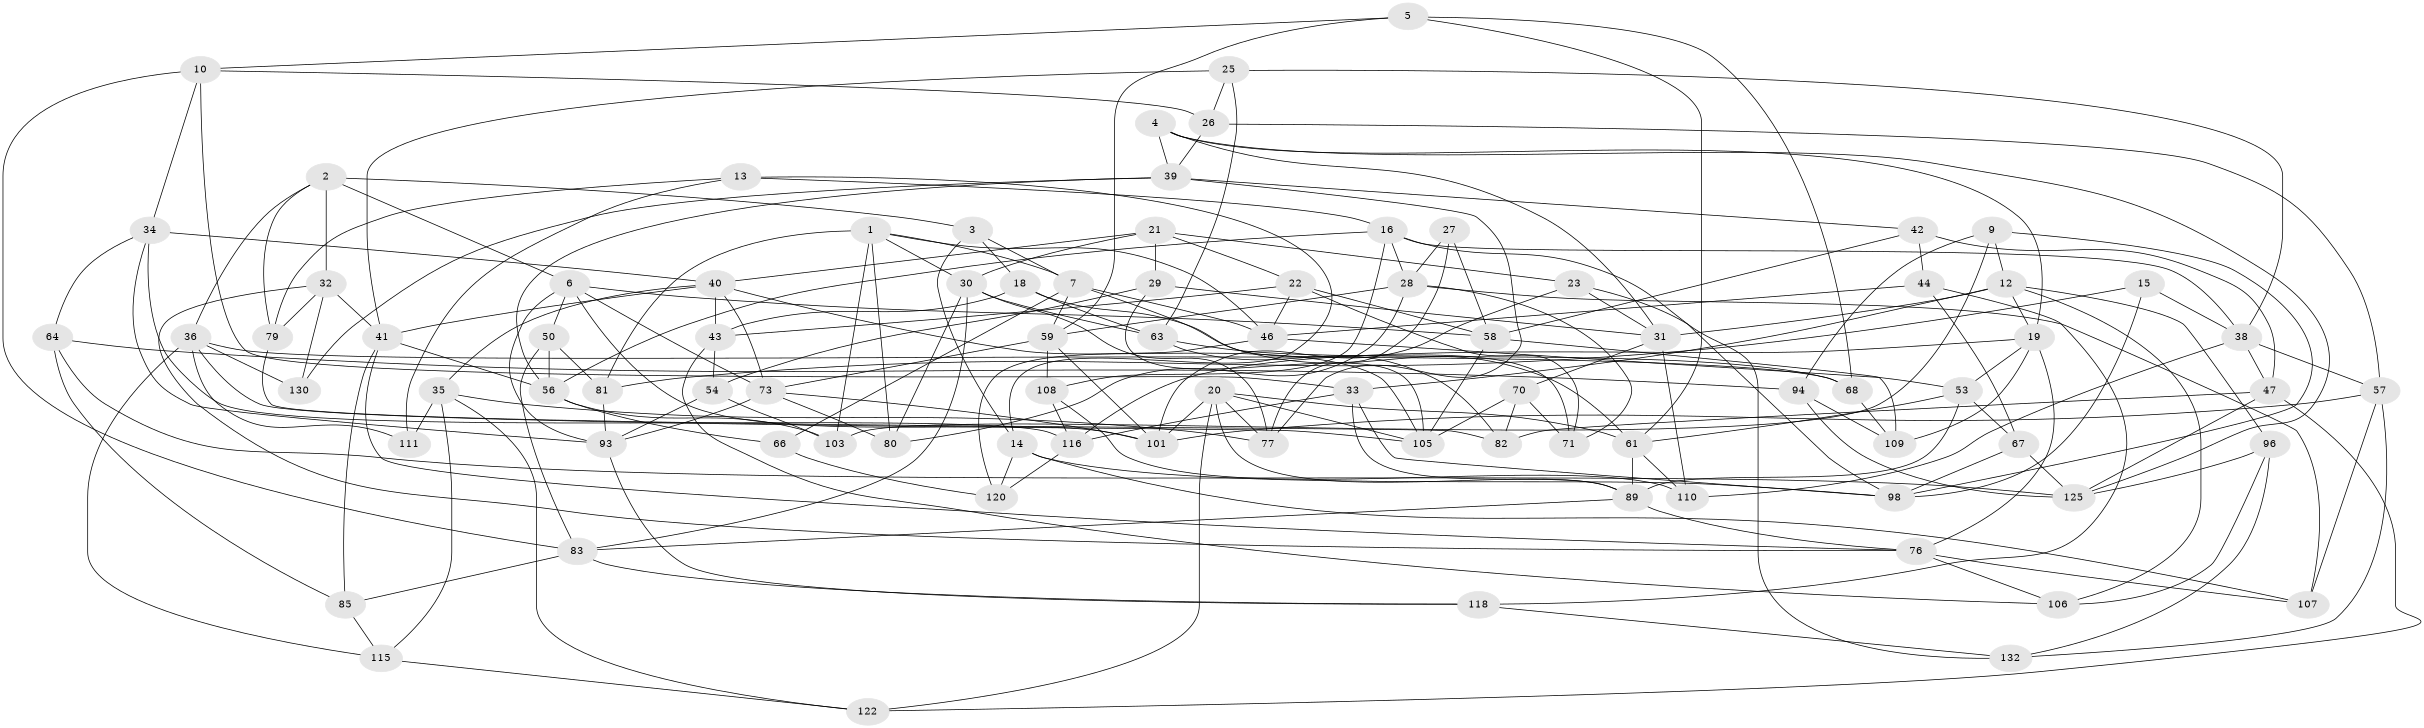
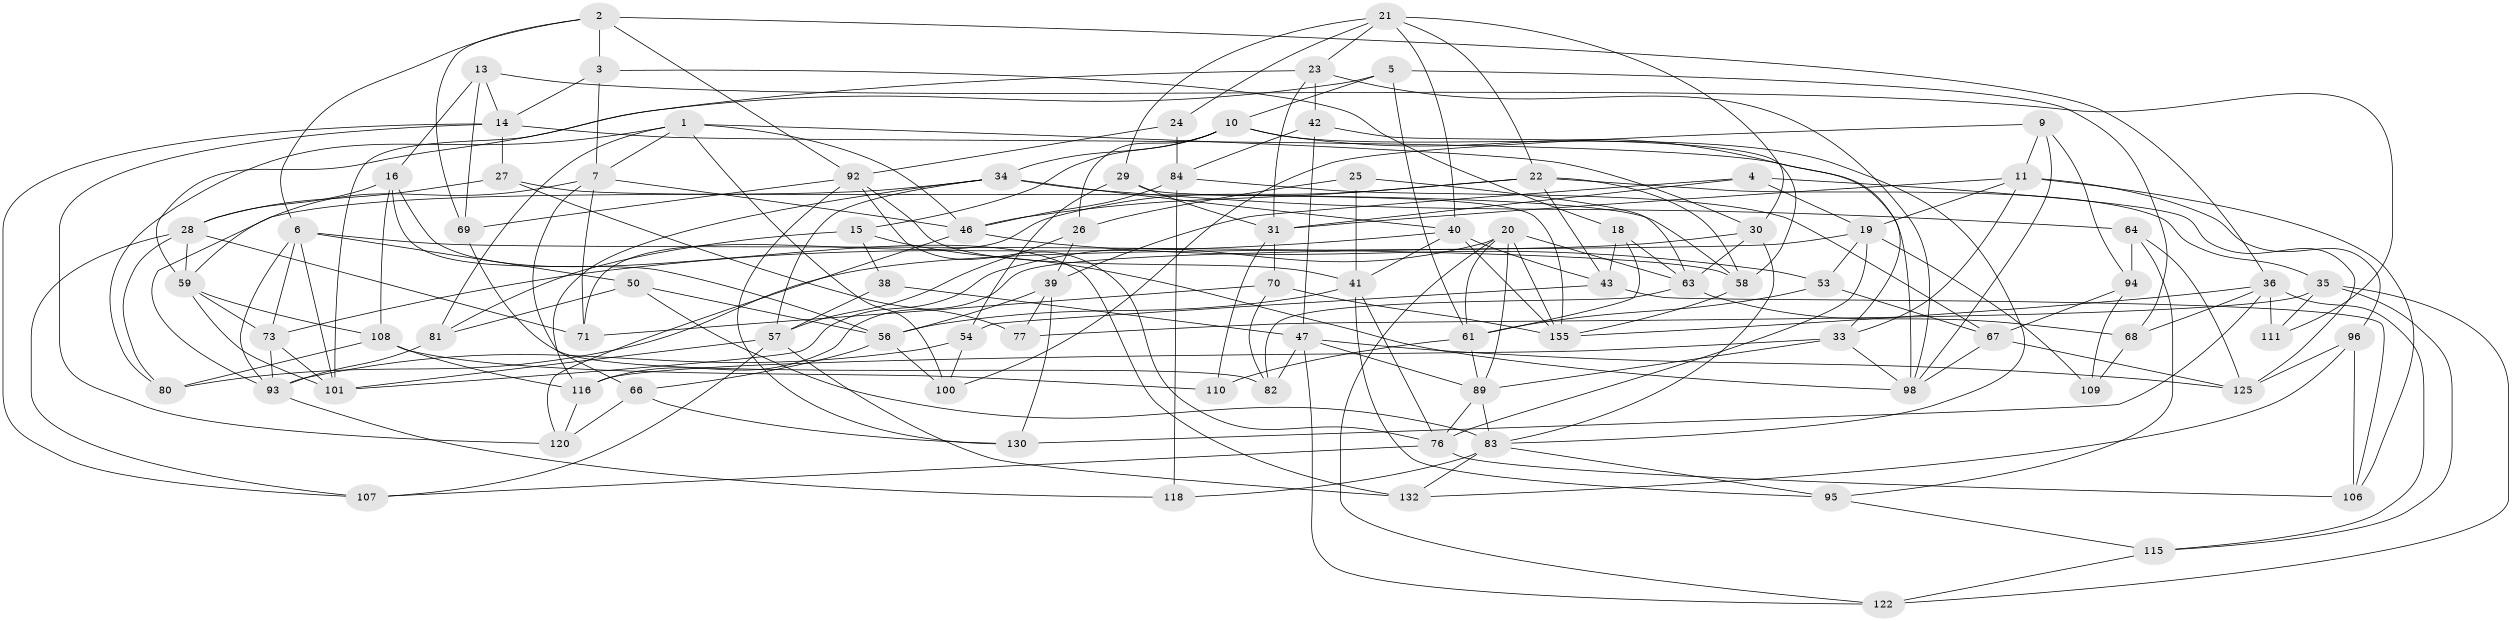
edge "25" -- "38": removed
node "24": added
edge "14" -- "27": added
edge "10" -- "15": added
edge "39" -- "42": now "23" -- "42"
edge "34" -- "57": added
edge "16" -- "38": removed
node "32": label "32" -> "92"
node "44": label "44" -> "84"
node "12": label "12" -> "11"
edge "40" -- "35": now "22" -- "35"
node "79": label "79" -> "69"
edge "30" -- "77": removed
edge "58" -- "109": removed
edge "73" -- "80": now "108" -- "80"
edge "20" -- "77": now "20" -- "63"
edge "66" -- "130": added
edge "38" -- "110": removed
node "103": label "103" -> "100"
node "105": label "105" -> "155"
edge "53" -- "89": now "47" -- "89"
edge "94" -- "125": now "94" -- "67"
node "85": label "85" -> "95"
edge "118" -- "132": now "83" -- "132"
